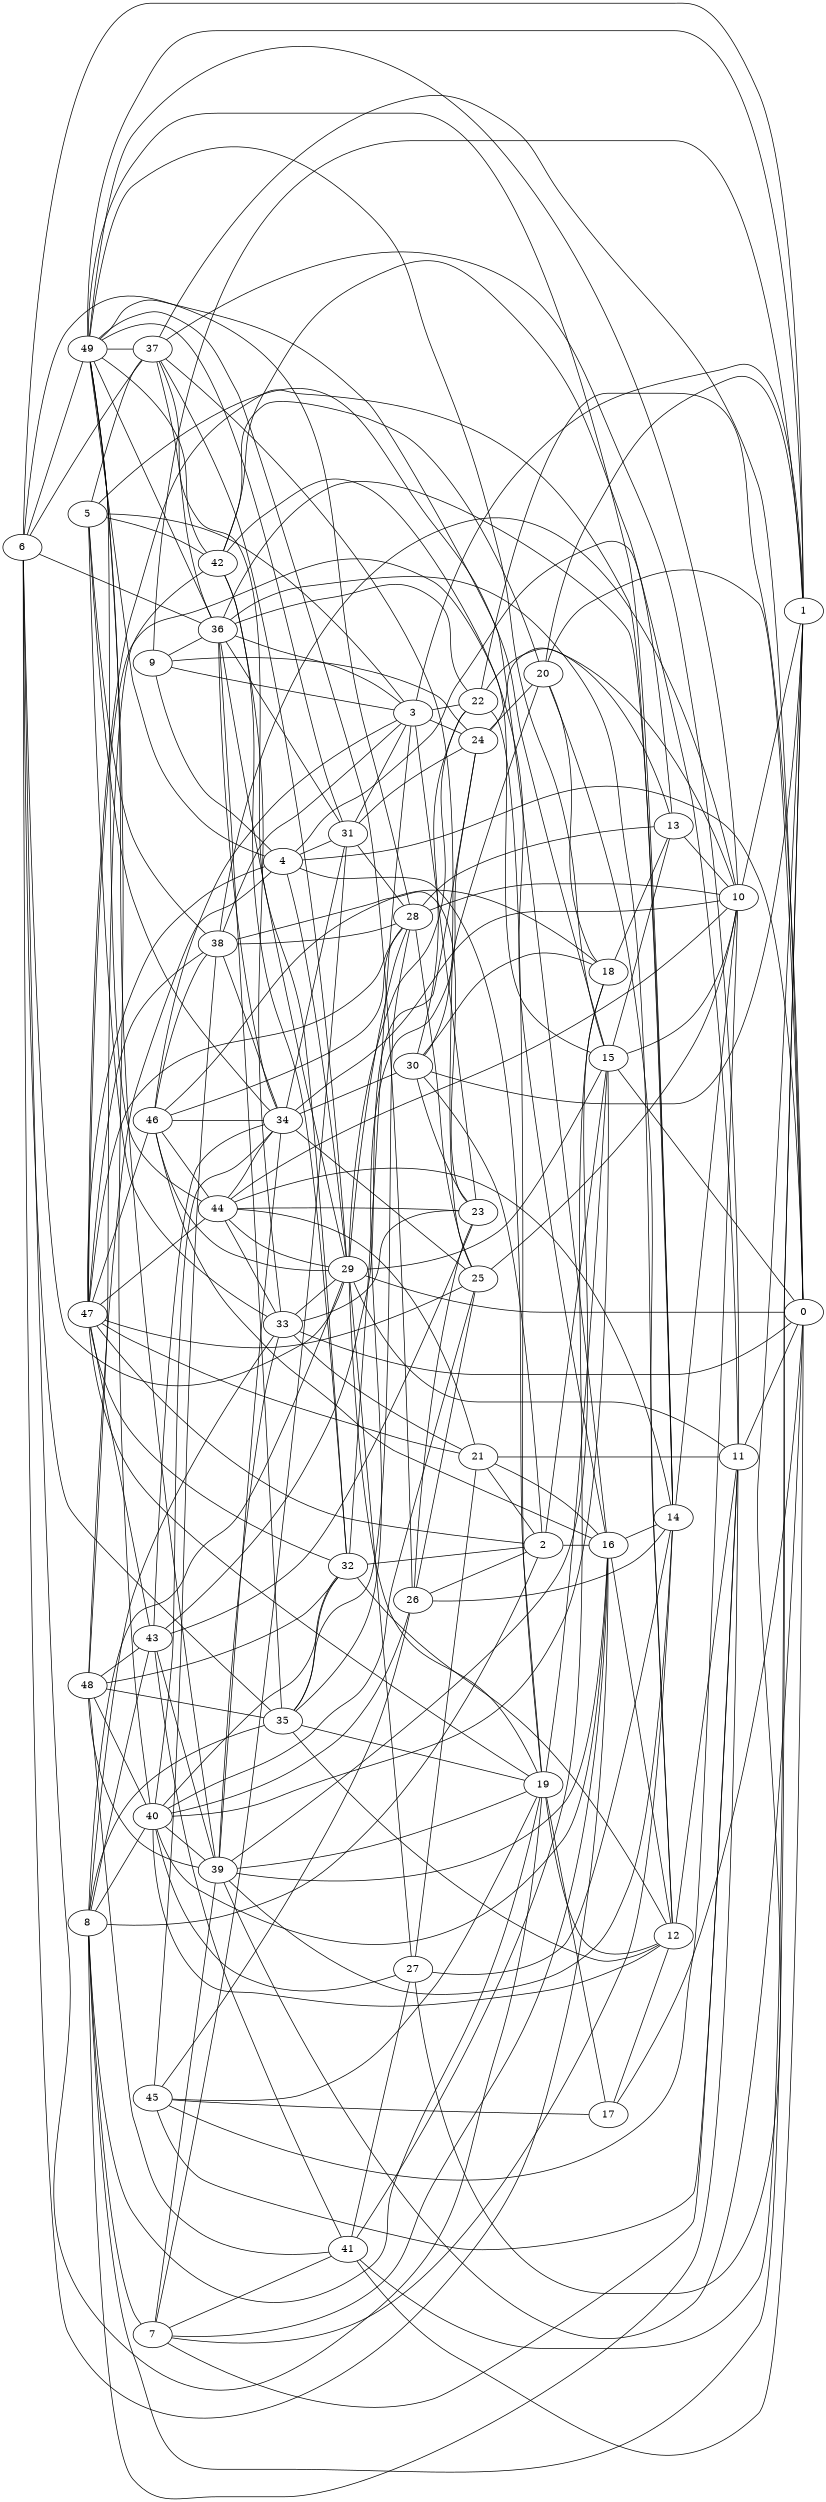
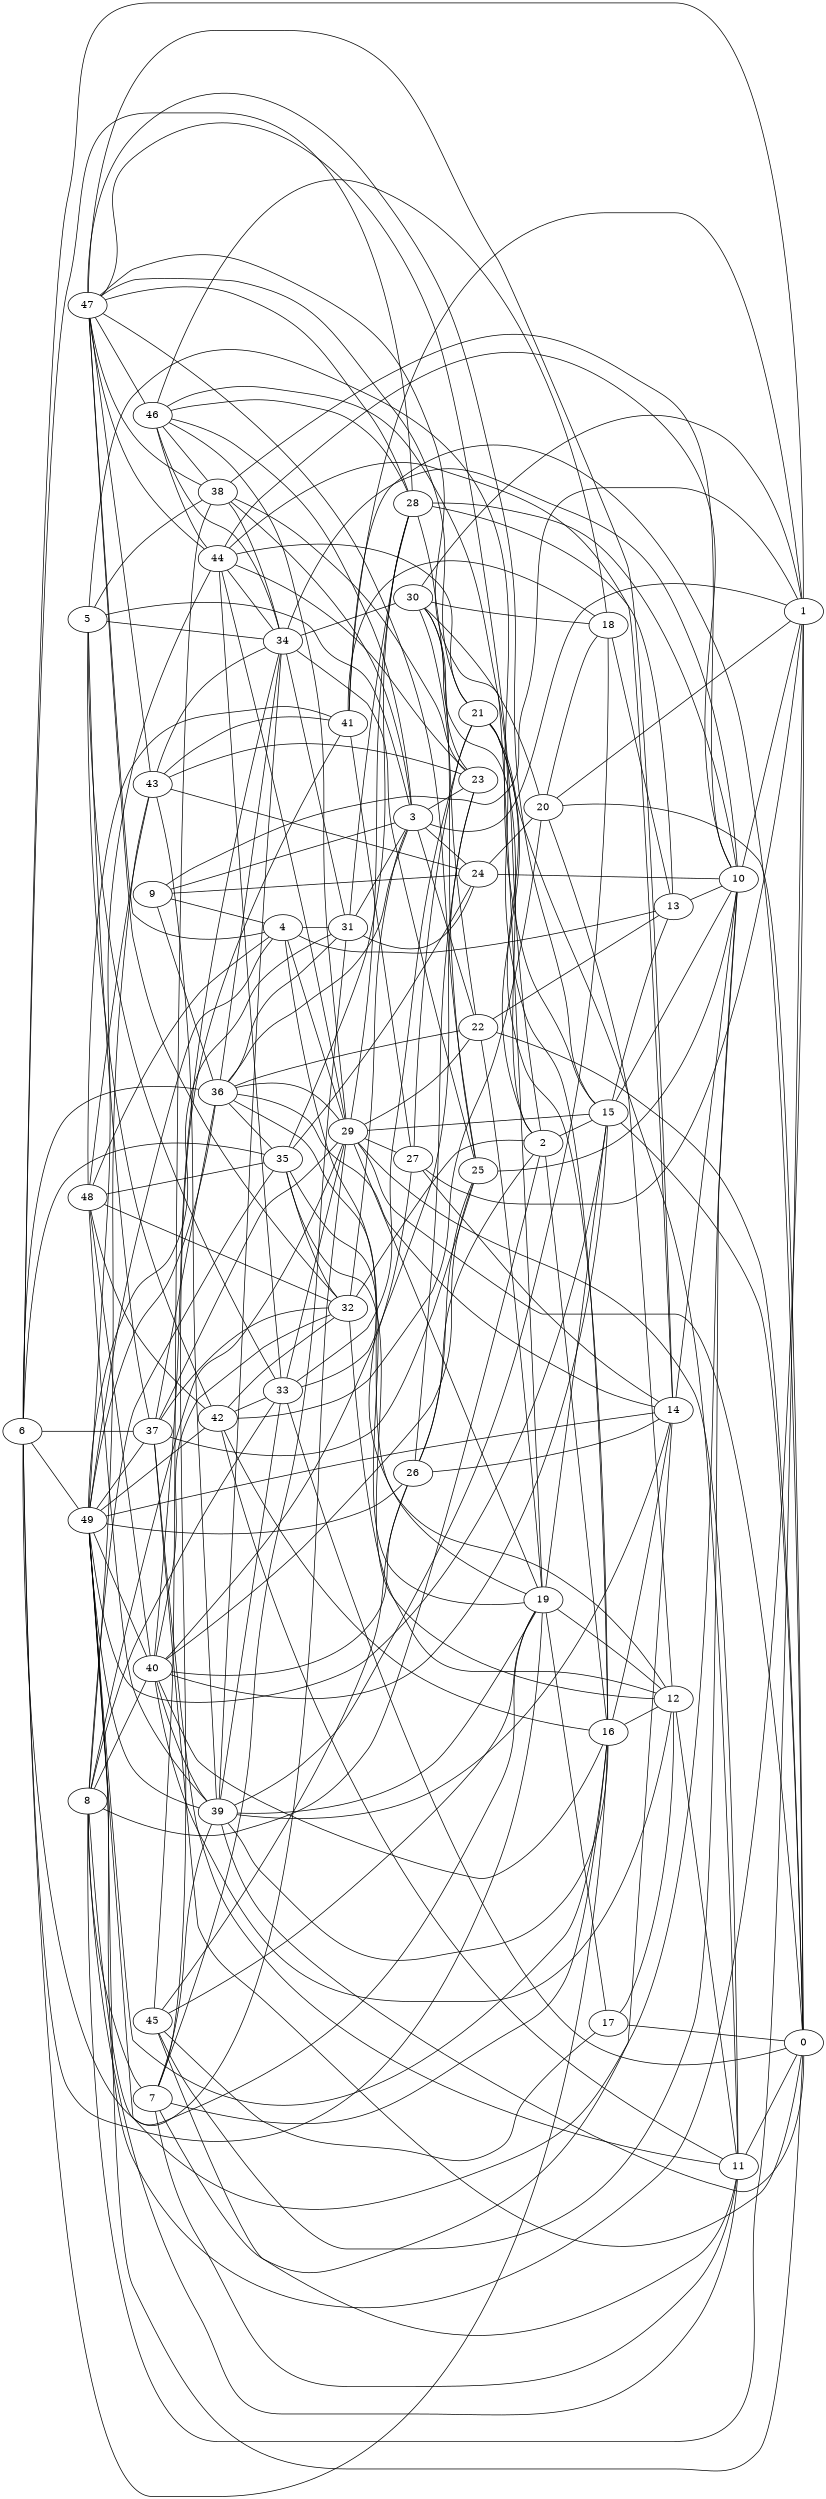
edge "4" -- "0": now "49" -- "0"
edge "28" -- "38": removed
